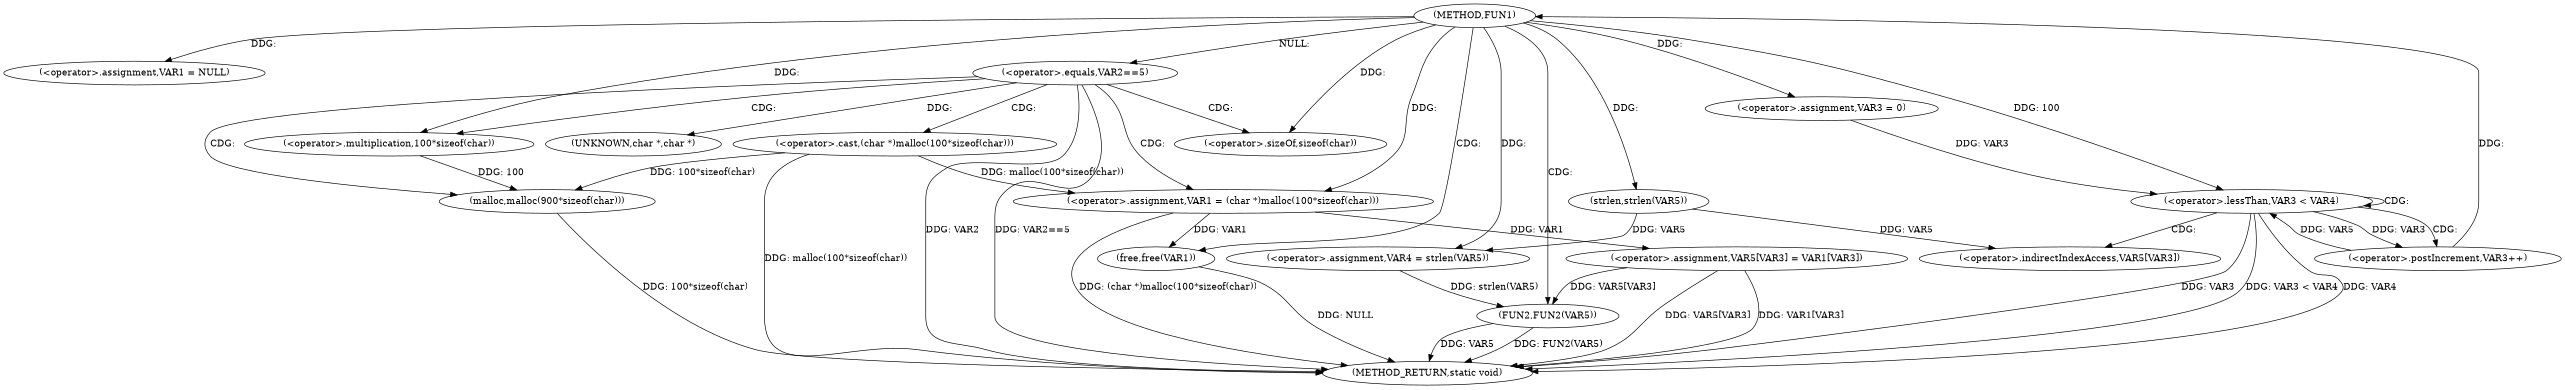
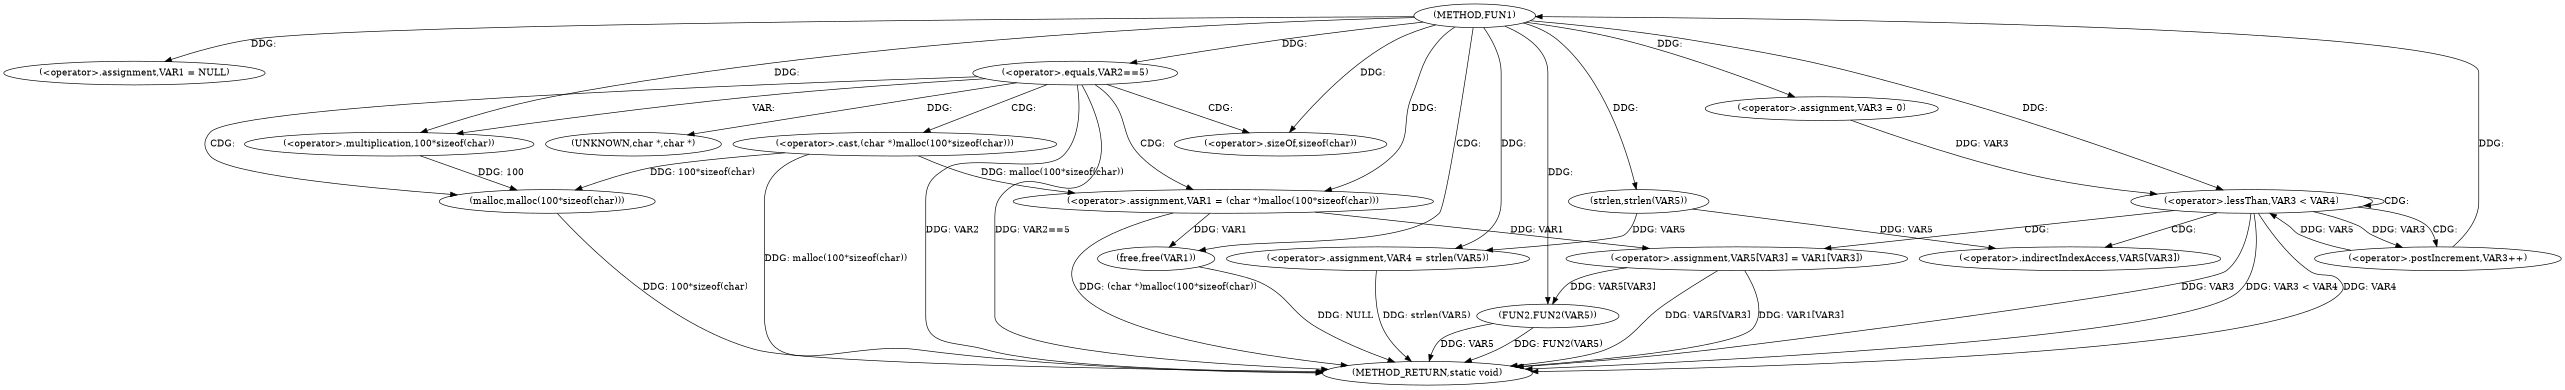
edge "(METHOD,FUN1)" -> "(<operator>.equals,VAR2==5)": label "NULL: " -> "DDG: "
edge "(<operator>.equals,VAR2==5)" -> "(<operator>.multiplication,100*sizeof(char))": label "CDG: " -> "VAR: "
edge "(METHOD,FUN1)" -> "(<operator>.lessThan,VAR3 < VAR4)": label "DDG: 100" -> "DDG: "
edge "(METHOD,FUN1)" -> "(FUN2,FUN2(VAR5))": label "CDG: " -> "DDG: "
node "(malloc,malloc(900*sizeof(char)))": label "(malloc,malloc(900*sizeof(char)))" -> "(malloc,malloc(100*sizeof(char)))"
edge "(<operator>.lessThan,VAR3 < VAR4)" -> "(<operator>.assignment,VAR5[VAR3] = VAR1[VAR3])": added, label "CDG:"
edge "(<operator>.assignment,VAR4 = strlen(VAR5))" -> "(FUN2,FUN2(VAR5))": now "(<operator>.assignment,VAR4 = strlen(VAR5))" -> "(METHOD_RETURN,static void)"
